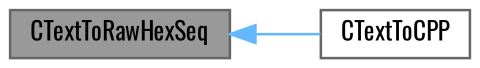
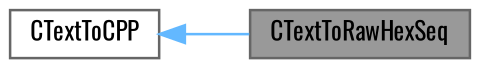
edge "CTextToCPP" -> "CTextToRawHexSeq": reversed
